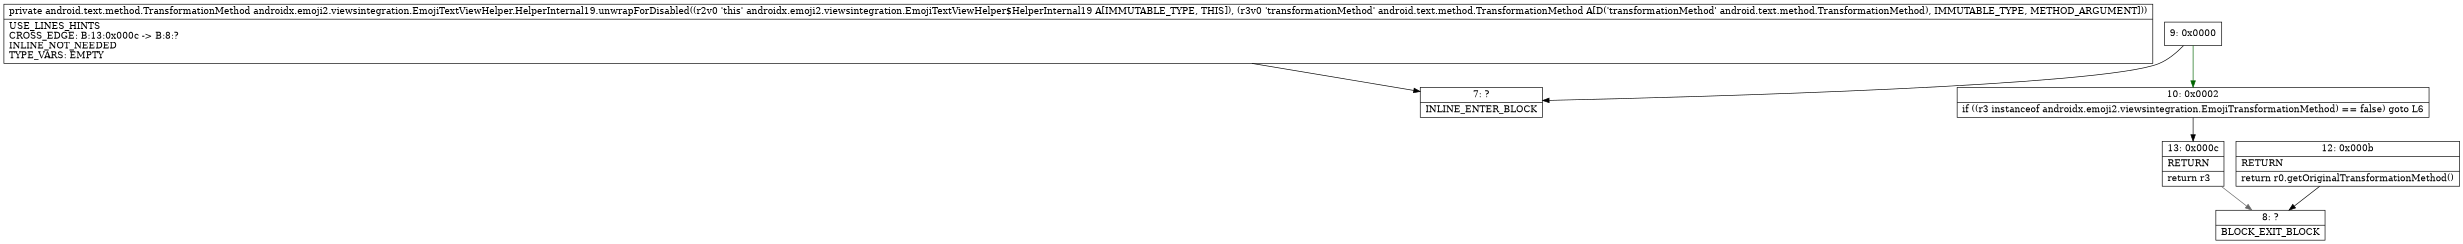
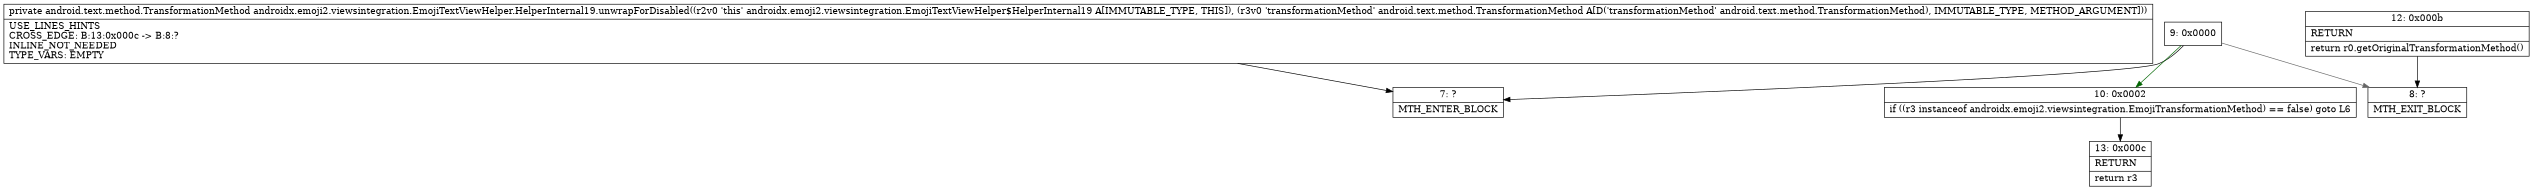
node "7: ?": text "INLINE_ENTER_BLOCK" -> "MTH_ENTER_BLOCK"
edge "13: 0x000c" -> "8: ?": now "9: 0x0000" -> "8: ?"
node "8: ?": text "BLOCK_EXIT_BLOCK" -> "MTH_EXIT_BLOCK"
